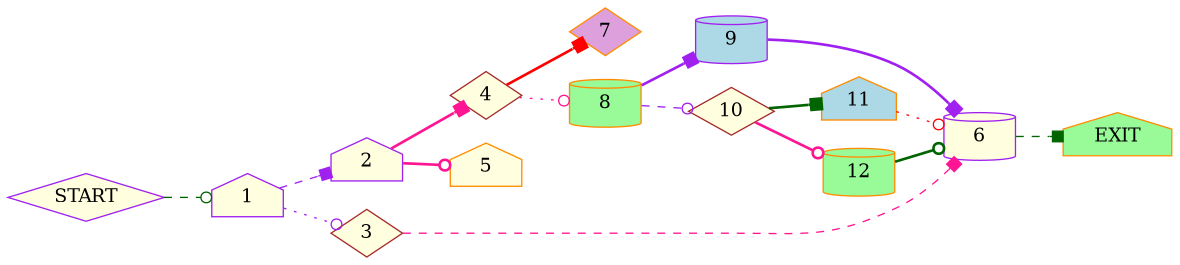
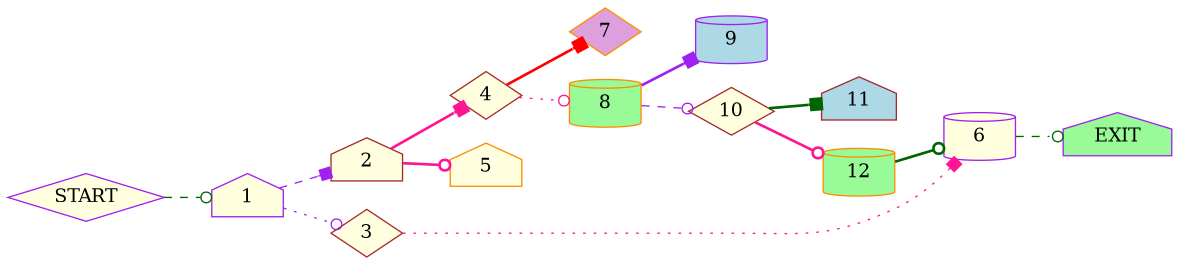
edge "9" -> "6": removed
node "11": color darkorange -> brown
edge "11" -> "6": removed
edge "6" -> "EXIT": arrowhead box -> odot
node "EXIT": color darkorange -> purple
node "2": color purple -> brown
edge "3" -> "6": style dashed -> dotted
